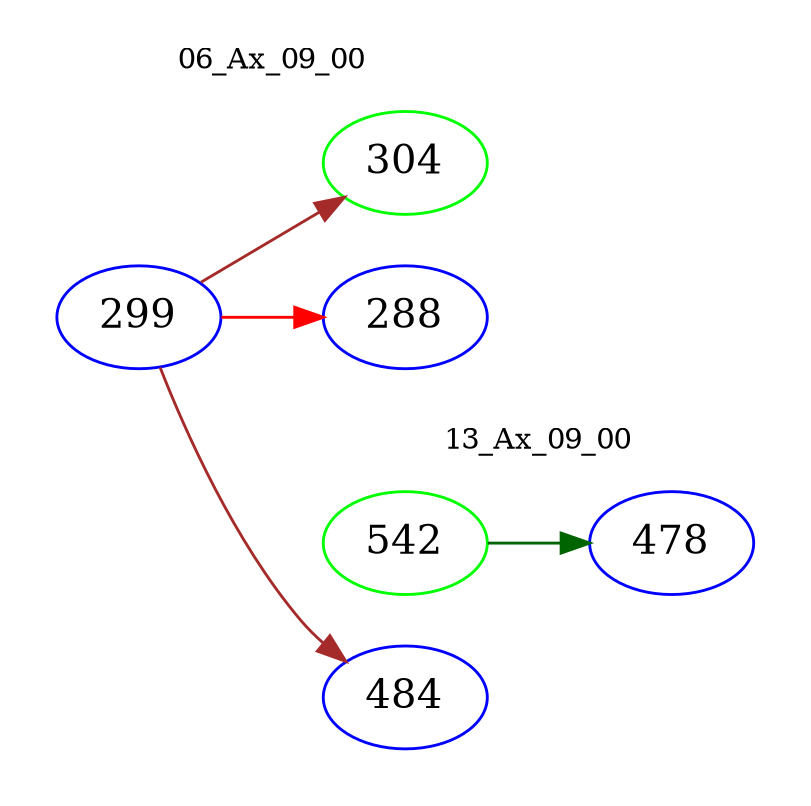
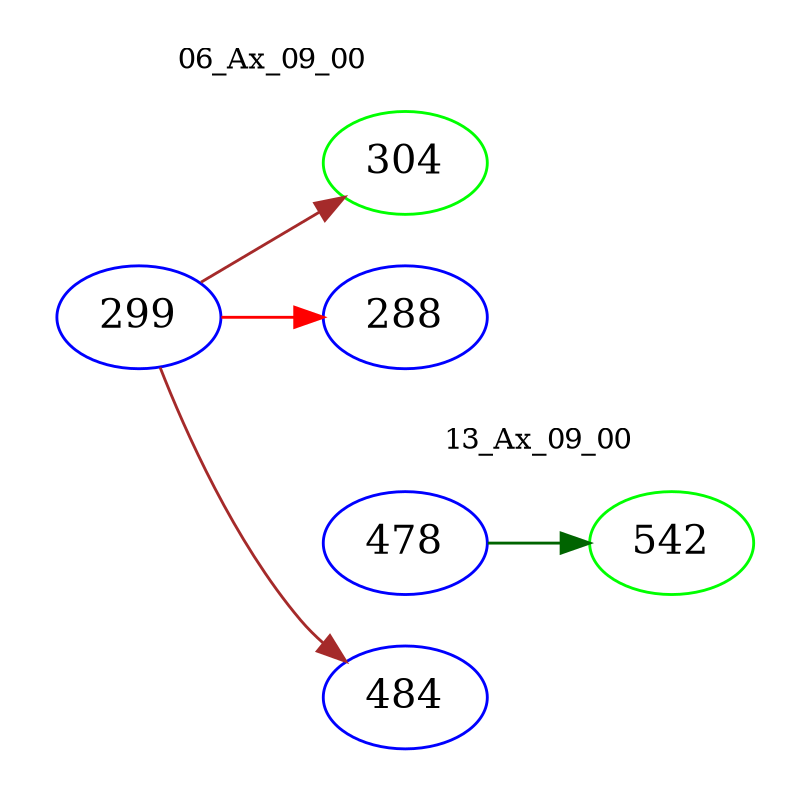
edge "542" -> "478": reversed
